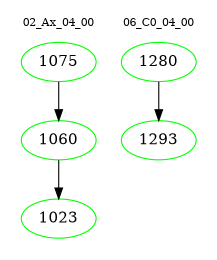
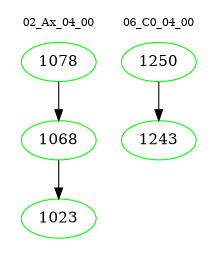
node "1075": label "1075" -> "1078"
node "1280": label "1280" -> "1250"
node "1060": label "1060" -> "1068"
node "1293": label "1293" -> "1243"
